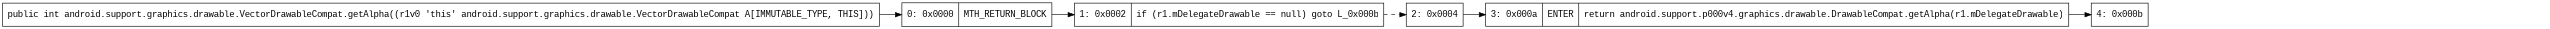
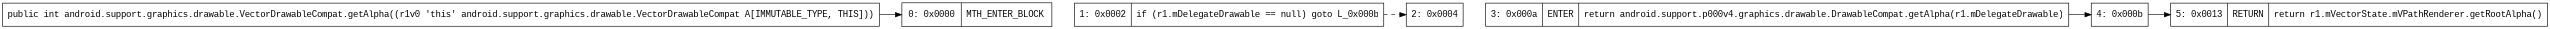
node "0: 0x0000": text "MTH_RETURN_BLOCK" -> "MTH_ENTER_BLOCK"
edge "0: 0x0000" -> "1: 0x0002": removed
edge "2: 0x0004" -> "3: 0x000a": removed
node "5: 0x0013": added
